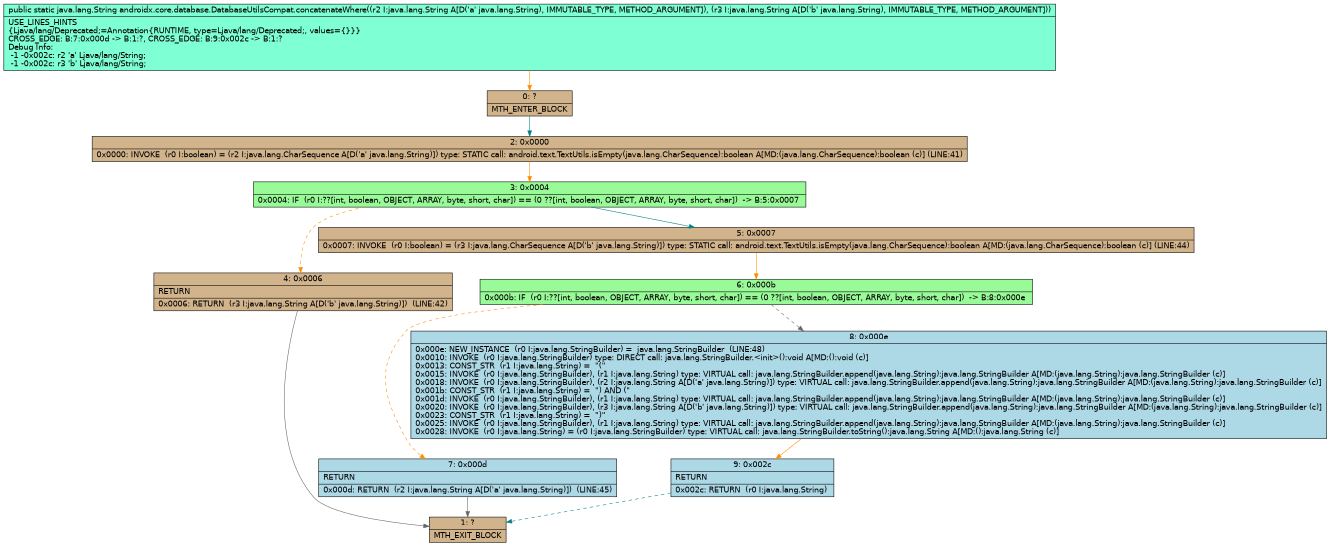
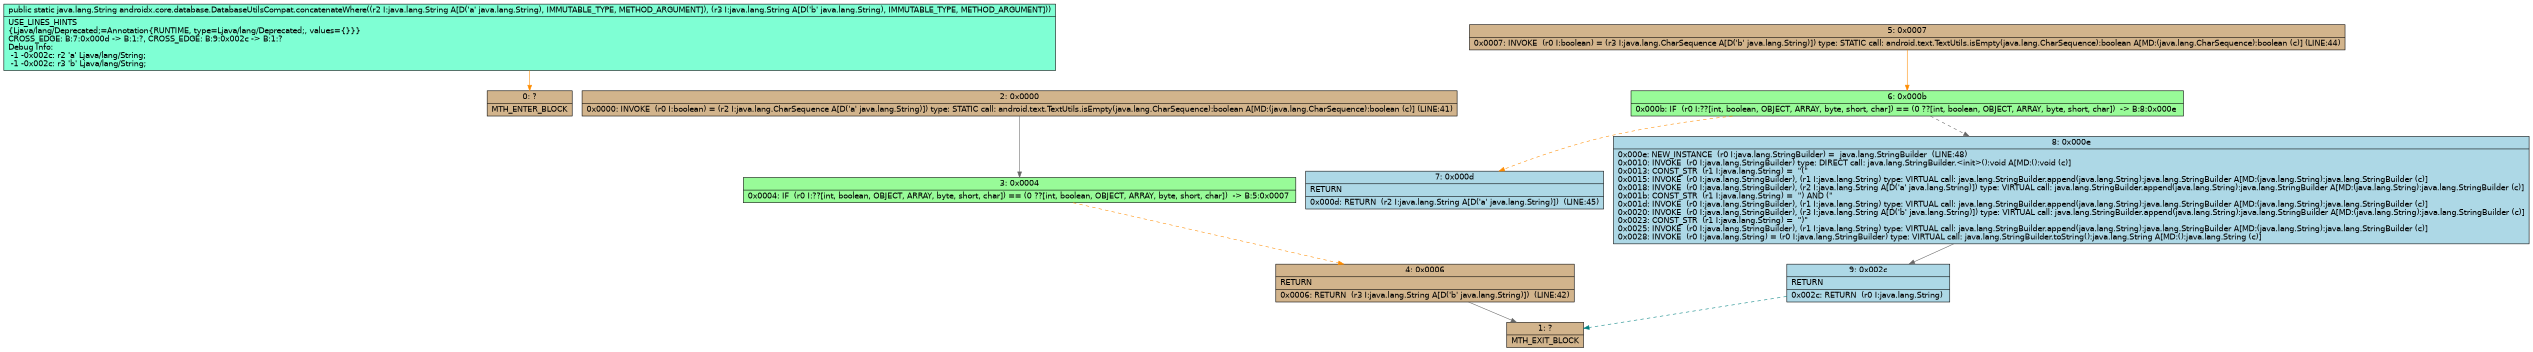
edge "0: ?" -> "2: 0x0000": removed
edge "2: 0x0000" -> "3: 0x0004": color darkorange -> gray40
edge "3: 0x0004" -> "5: 0x0007": removed
edge "8: 0x000e" -> "9: 0x002c": color darkorange -> gray40
edge "7: 0x000d" -> "1: ?": removed
